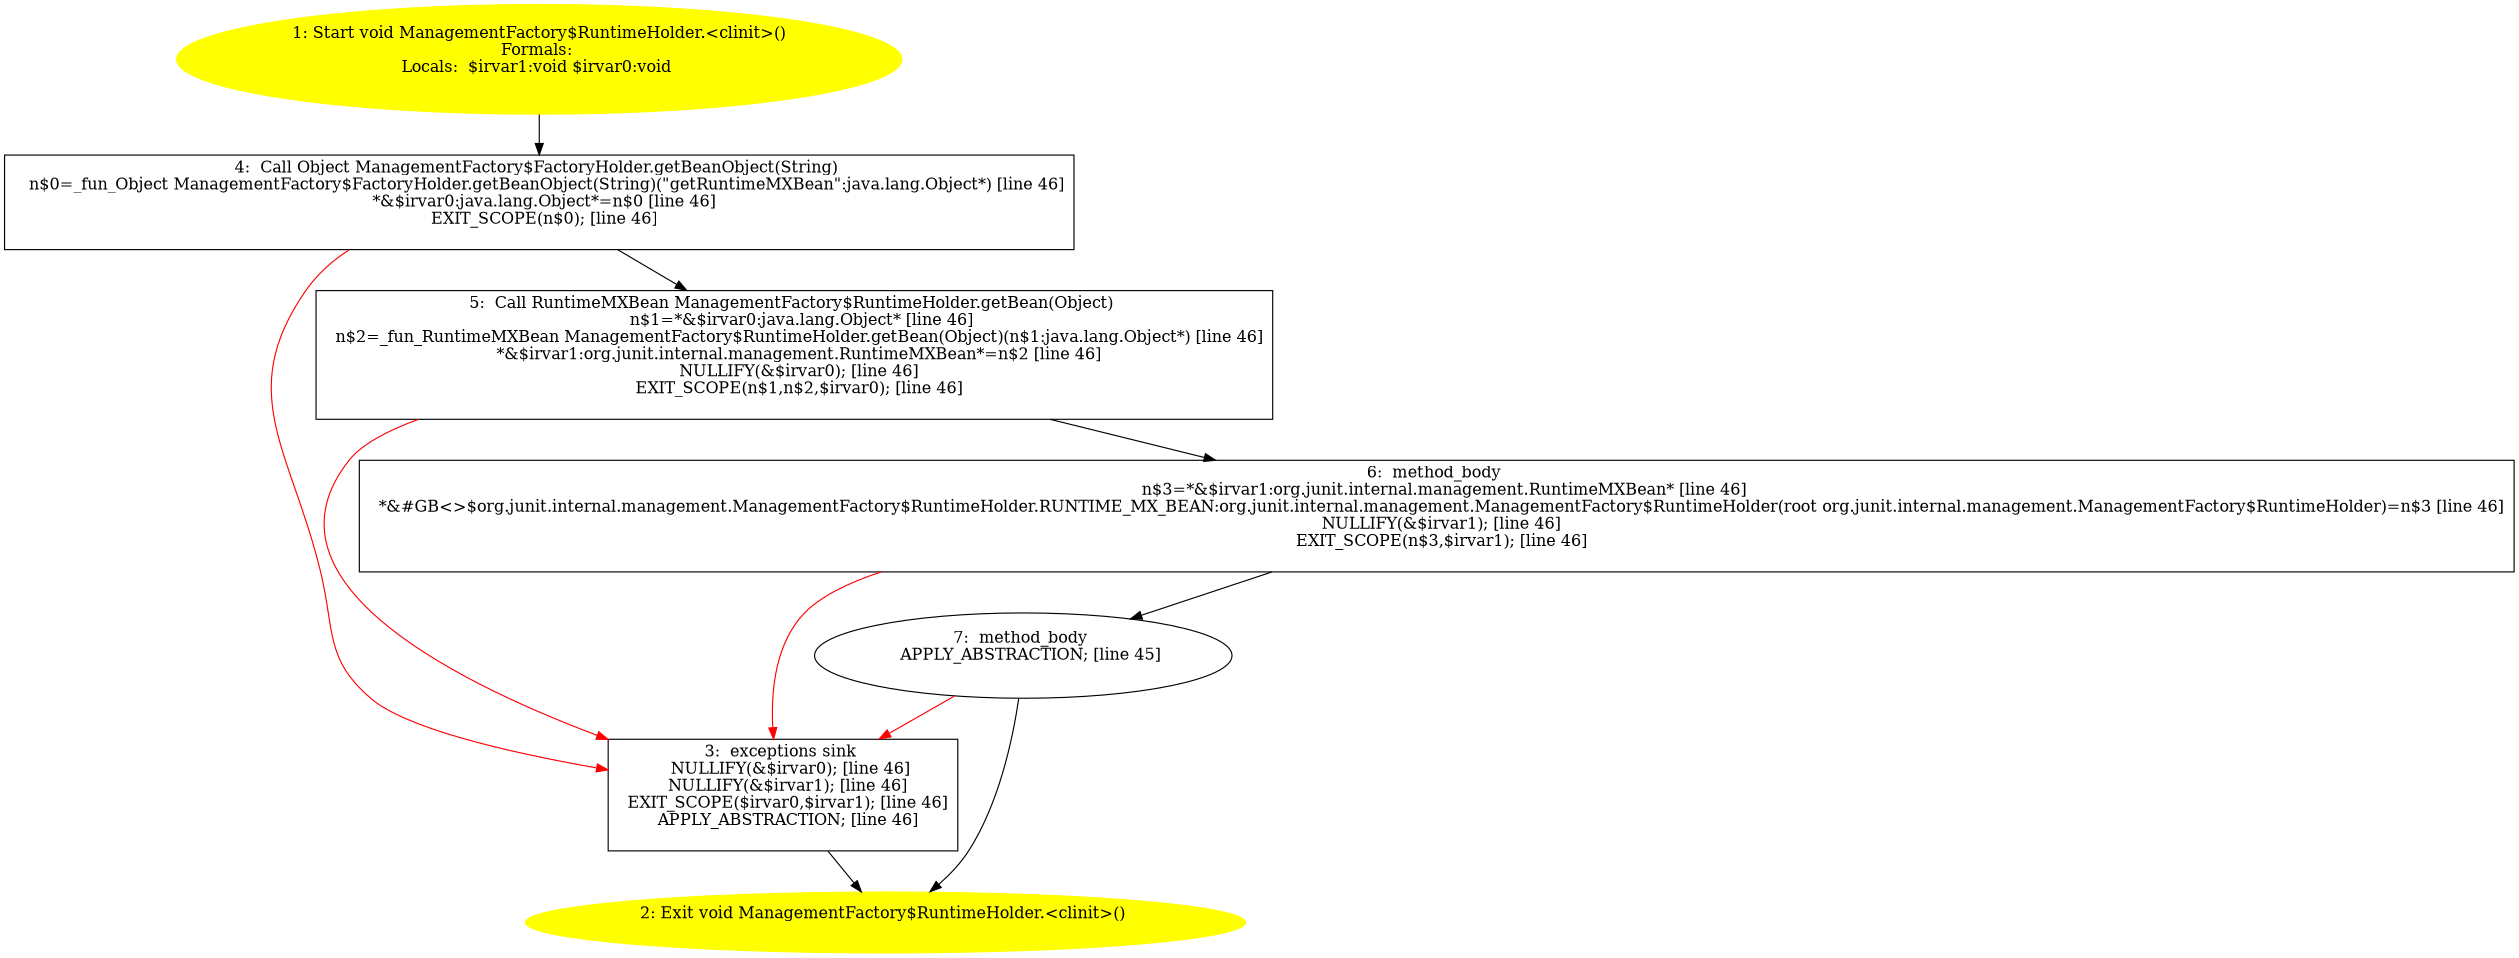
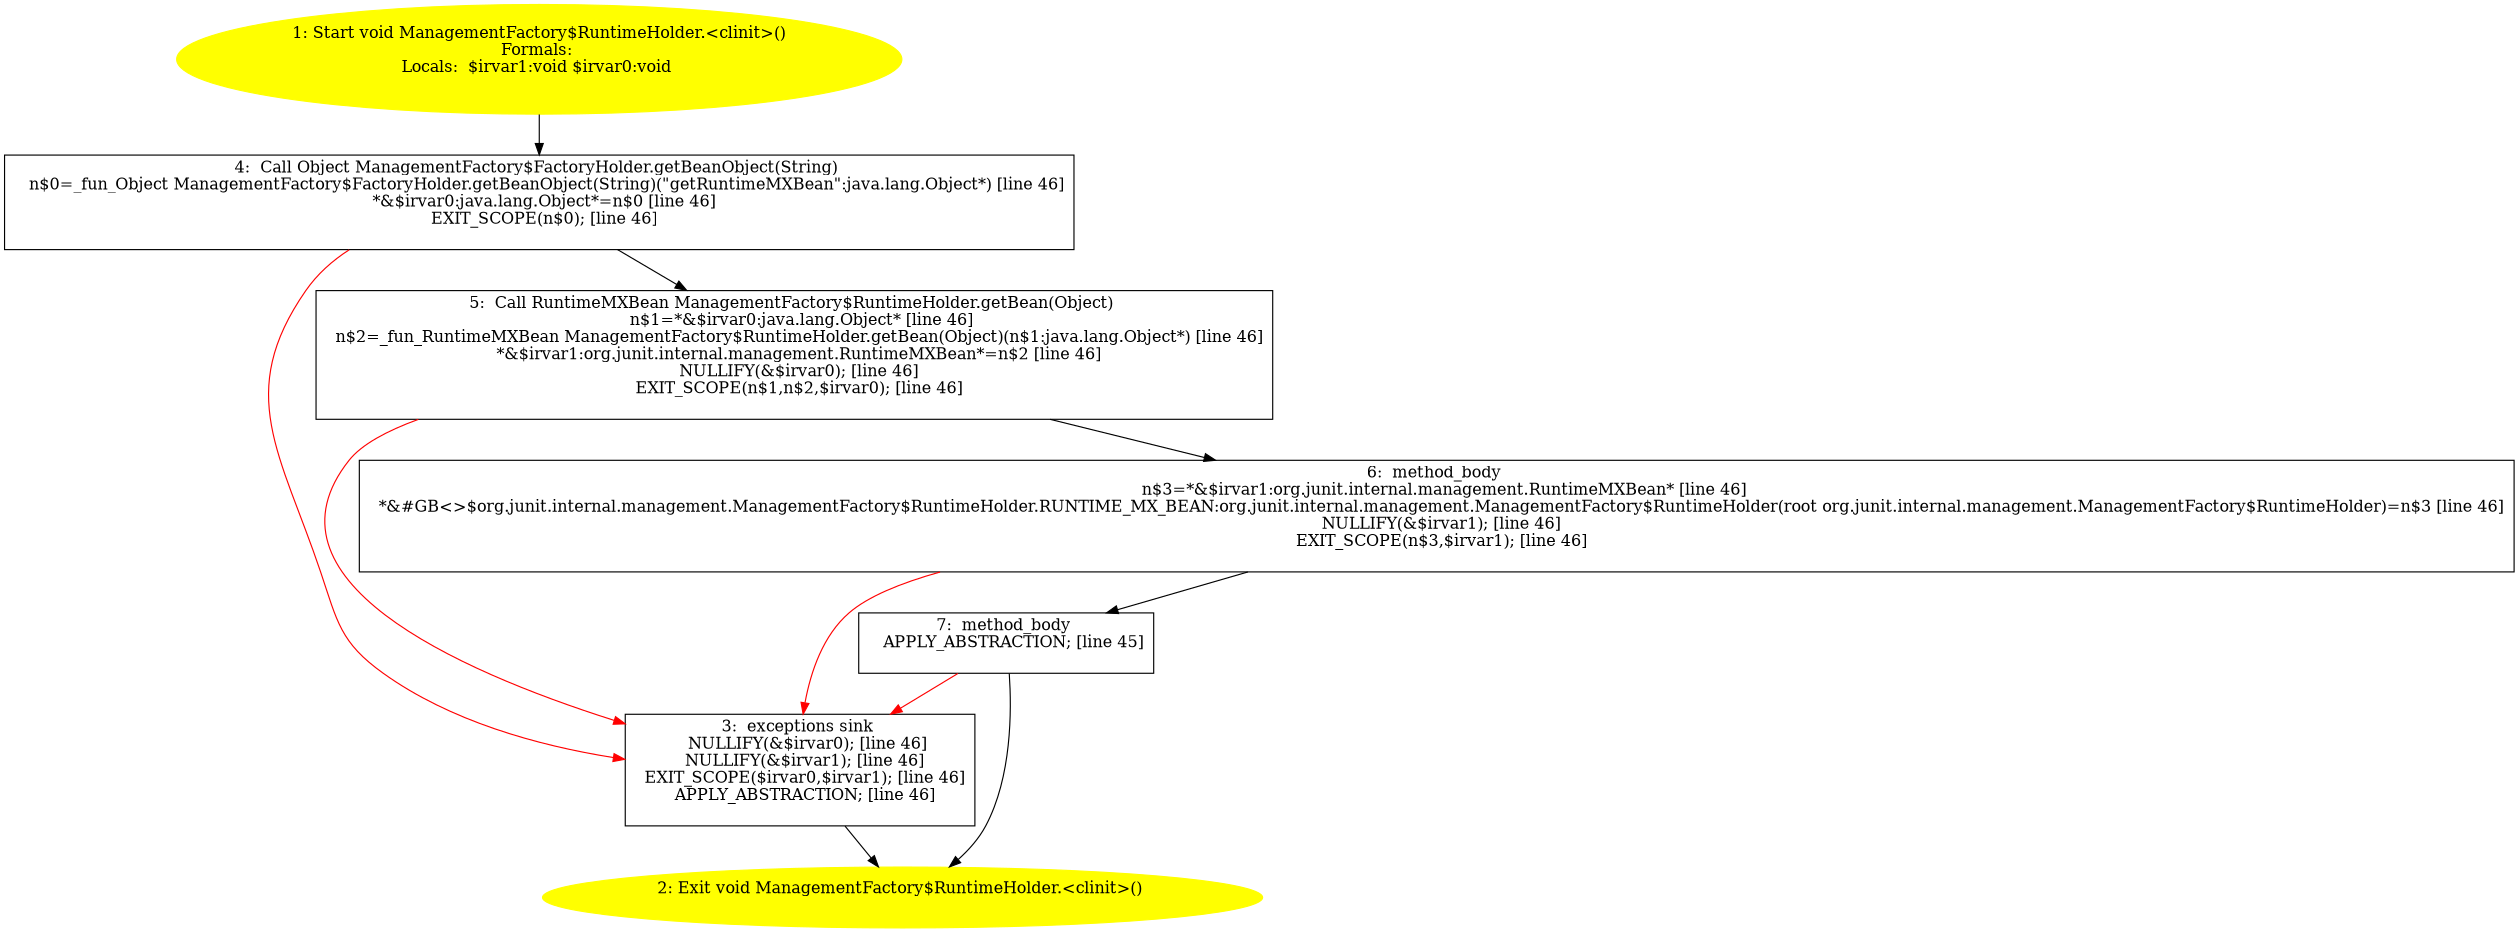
node "7:  method_body APPLY_ABSTRACTION; [line 45]": shape ellipse -> box
